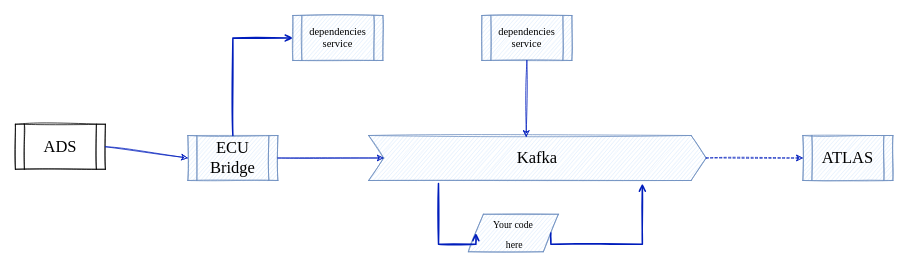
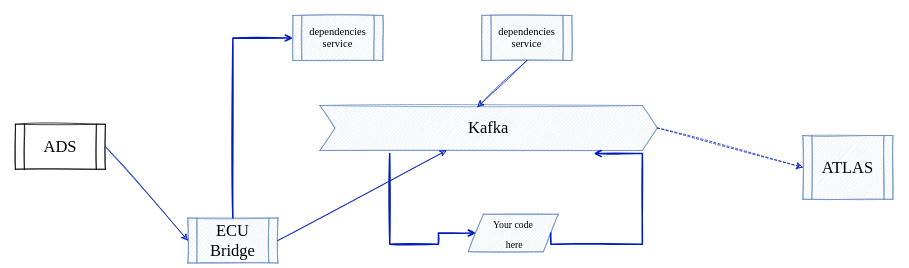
node "ECU Bridge": moved (233, 158) -> (233, 240)
node "Kafka": moved (537, 158) -> (489, 128)
node "ATLAS": size 90x45 -> 90x64
